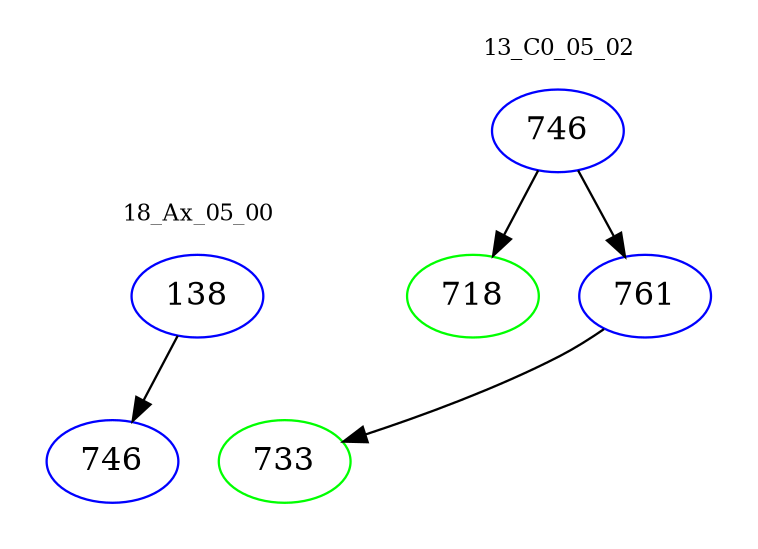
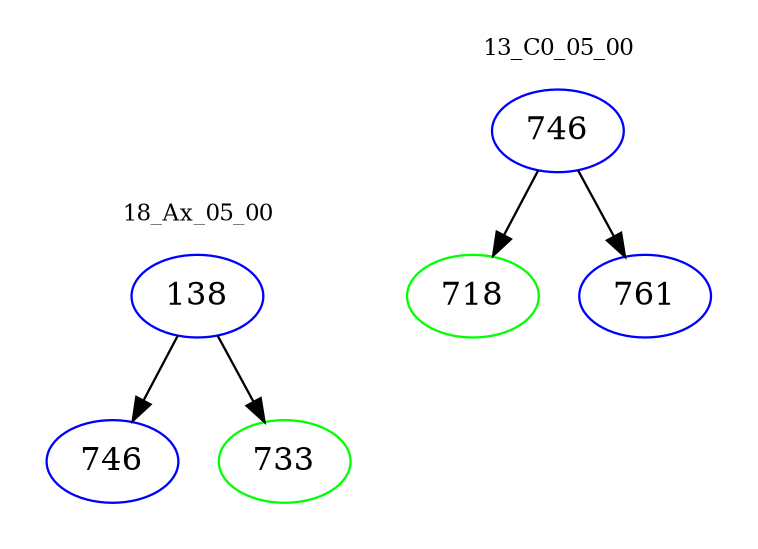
cluster "13_C0_05_02": label "13_C0_05_02" -> "13_C0_05_00"
edge "761" -> "733": now "138" -> "733"
